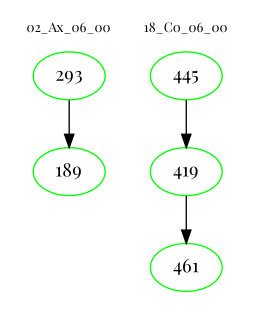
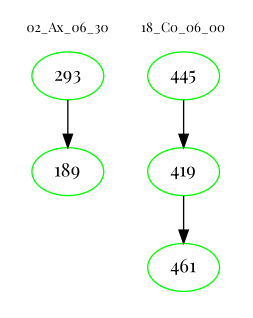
cluster "02_Ax_06_00": label "02_Ax_06_00" -> "02_Ax_06_30"
